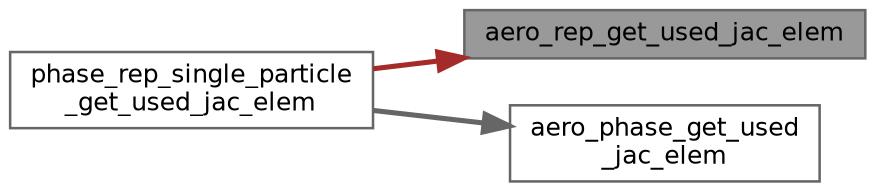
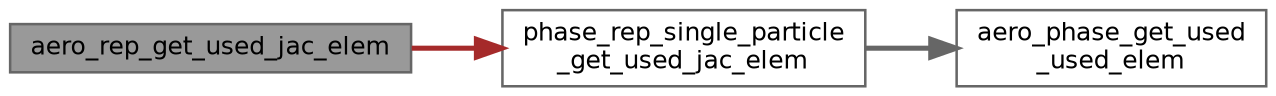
edge "phase_rep_single_particle _get_used_jac_elem" -> "aero_rep_get_used_jac_elem": reversed
node "aero_phase_get_used _jac_elem": label "aero_phase_get_used _jac_elem" -> "aero_phase_get_used _used_elem"
